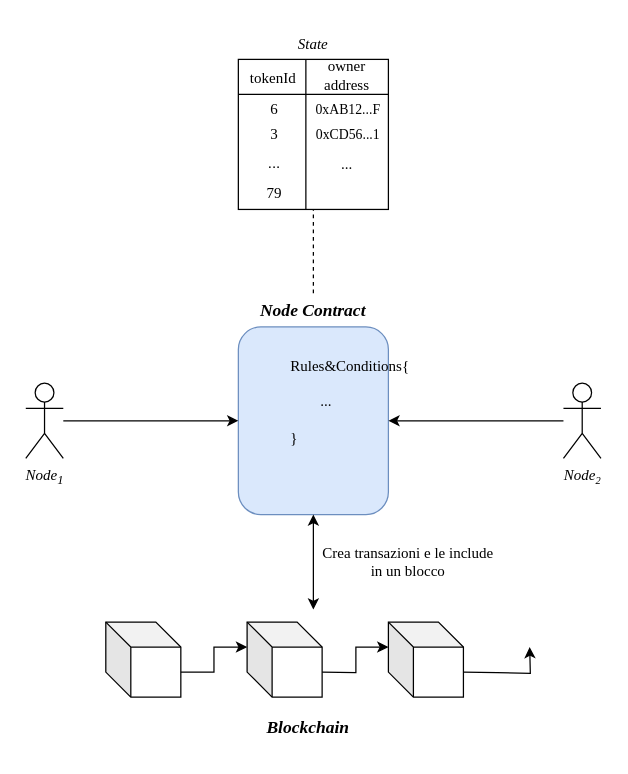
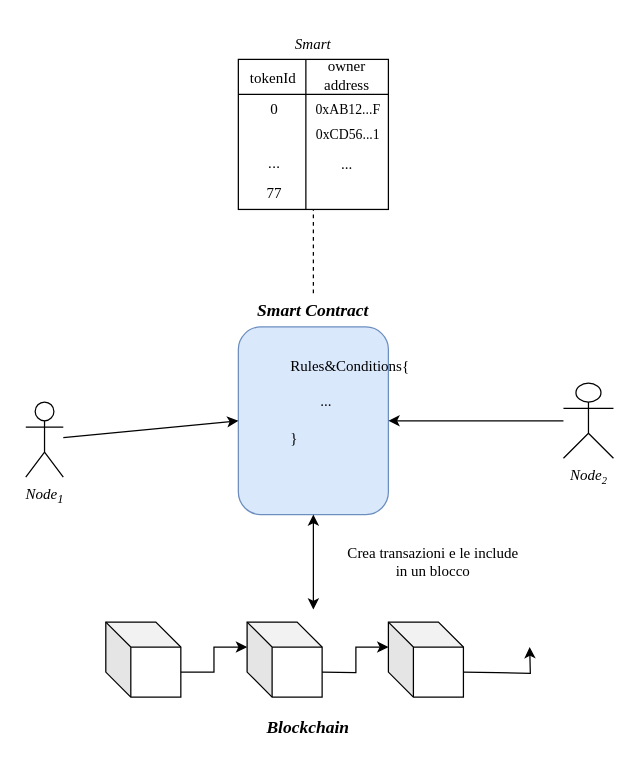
node "State": label "State" -> "Smart"
node "6": label "6" -> "0"
node "3": removed
node "79": label "79" -> "77"
node "Node Contract": label "Node Contract" -> "Smart Contract"
node "Node1": moved (44, 421) -> (44, 439)
node "Node2": size 38x75 -> 50x75
node "Crea transazioni e le include in un blocco": moved (408, 562) -> (433, 562)
